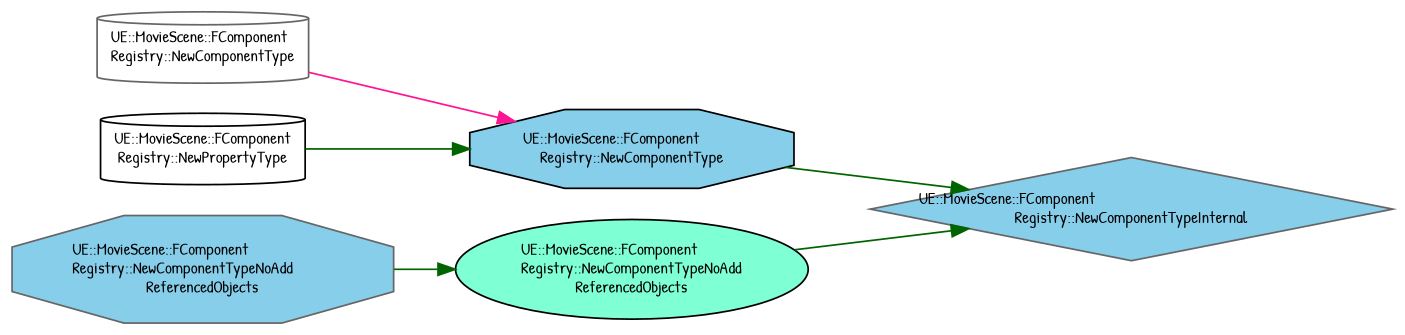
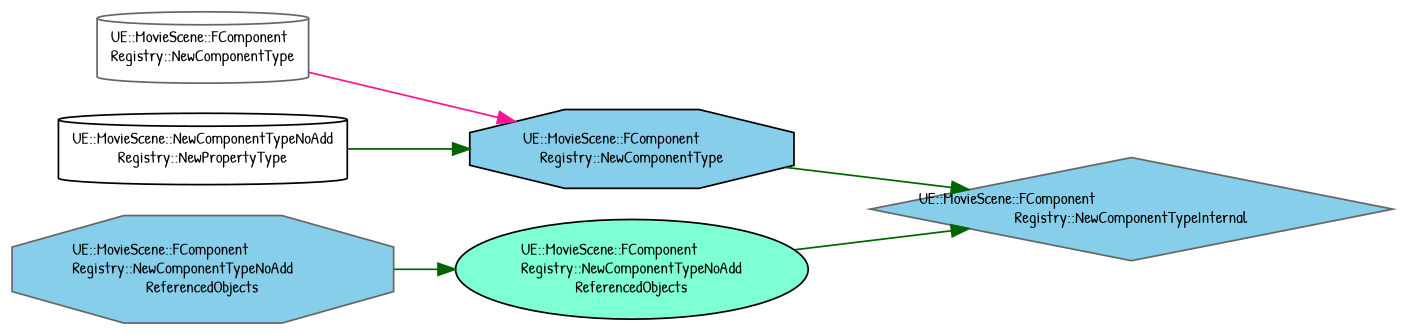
node "UE::MovieScene::FComponent Registry::NewPropertyType": label "UE::MovieScene::FComponent Registry::NewPropertyType" -> "UE::MovieScene::NewComponentTypeNoAdd Registry::NewPropertyType"
